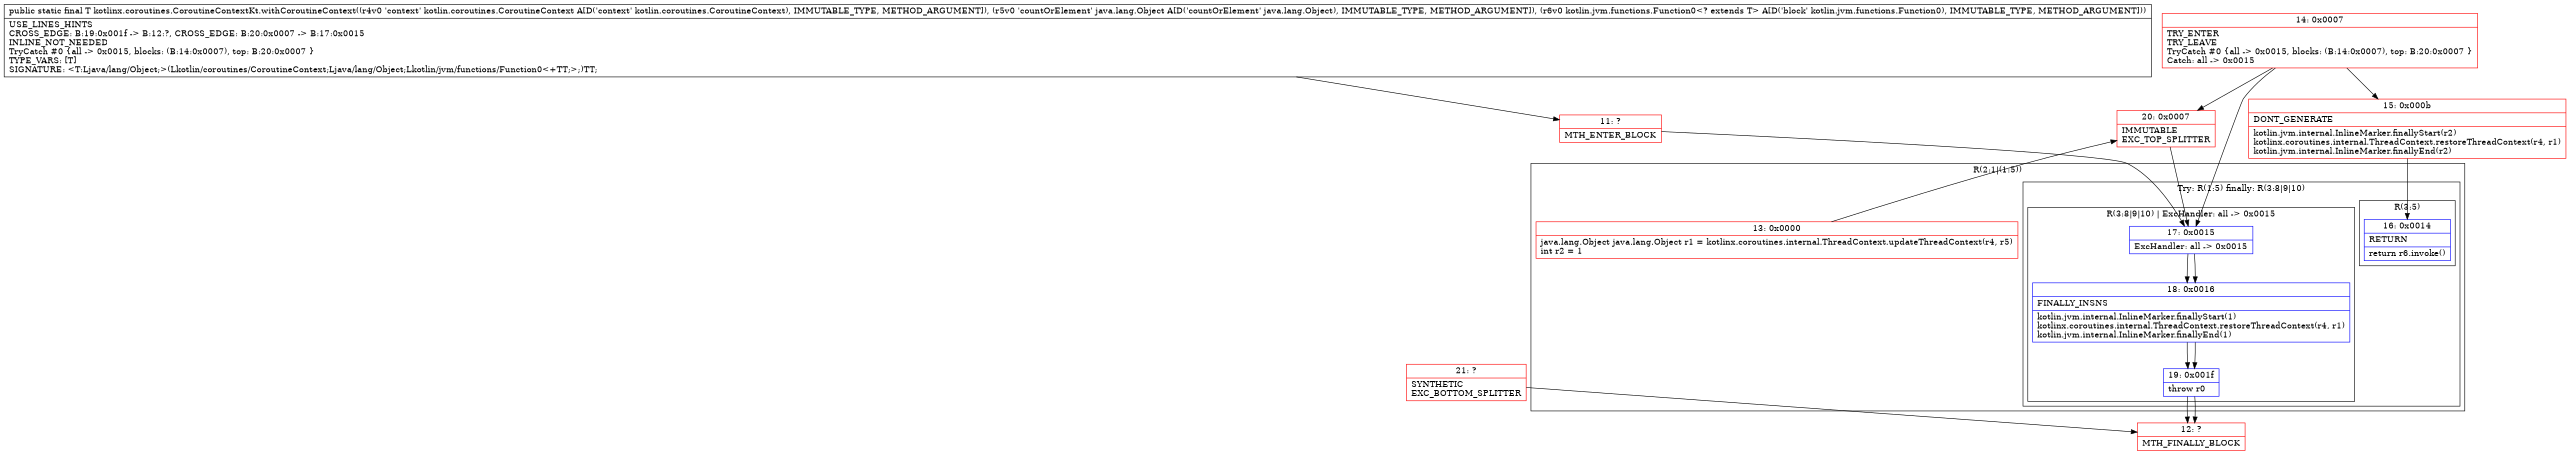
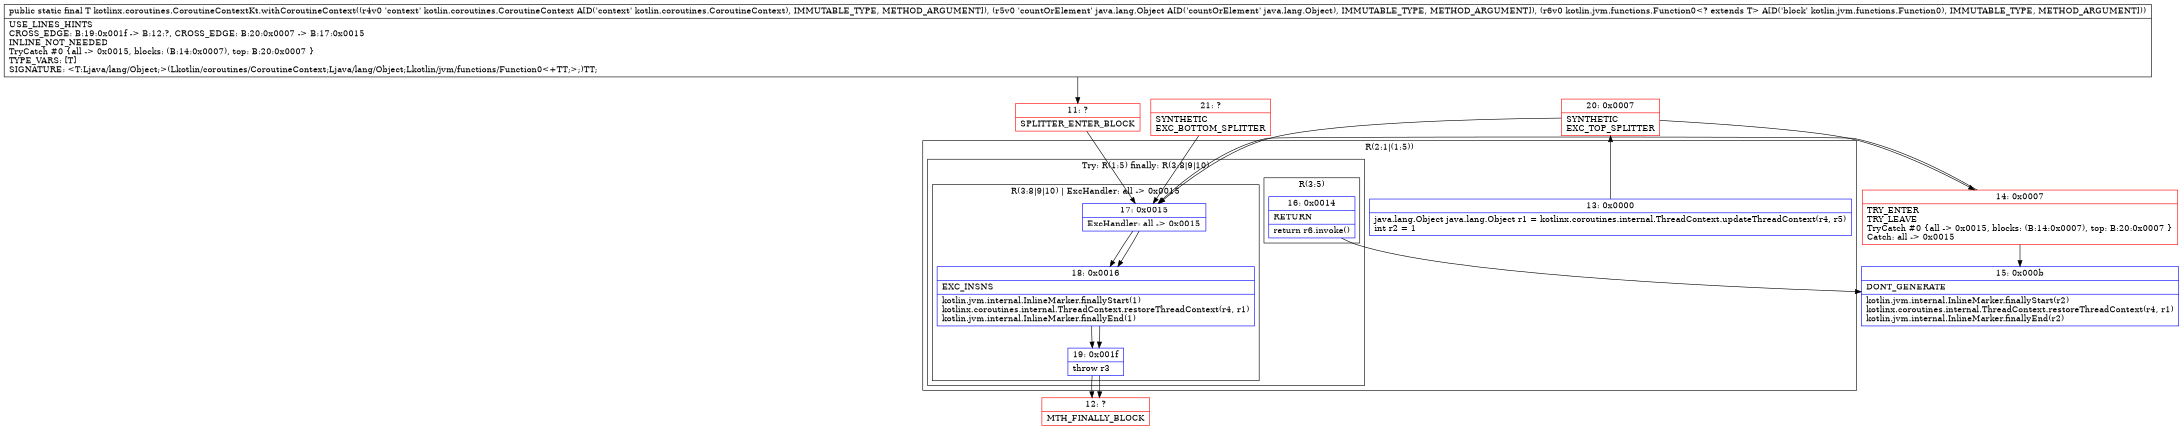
edge "14: 0x0007" -> "20: 0x0007": reversed
node "15: 0x000b": color red -> blue
node "20: 0x0007": text "IMMUTABLE" -> "SYNTHETIC"
node "11: ?": text "MTH_ENTER_BLOCK" -> "SPLITTER_ENTER_BLOCK"
edge "15: 0x000b" -> "16: 0x0014": reversed
node "13: 0x0000": color red -> blue
node "18: 0x0016": text "FINALLY_INSNS" -> "EXC_INSNS"
node "19: 0x001f": text "throw r0" -> "throw r3"
edge "21: ?" -> "12: ?": now "21: ?" -> "17: 0x0015"
